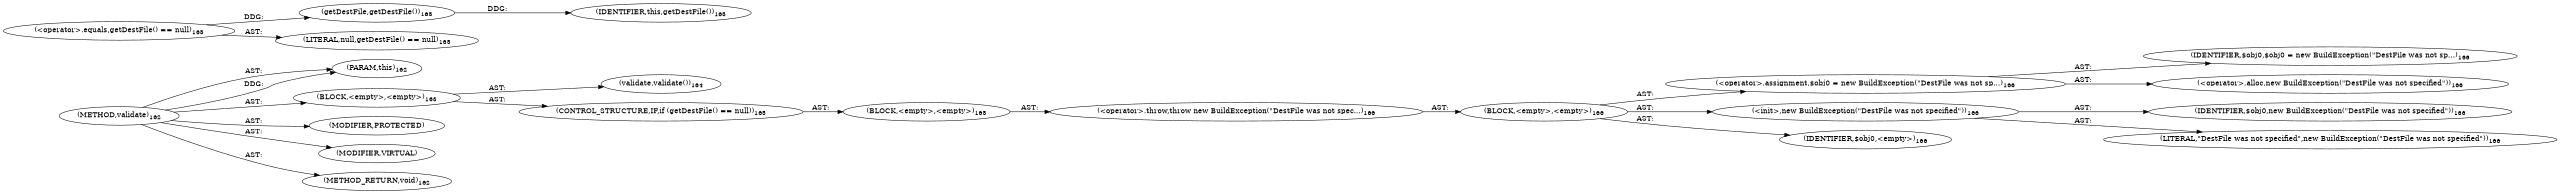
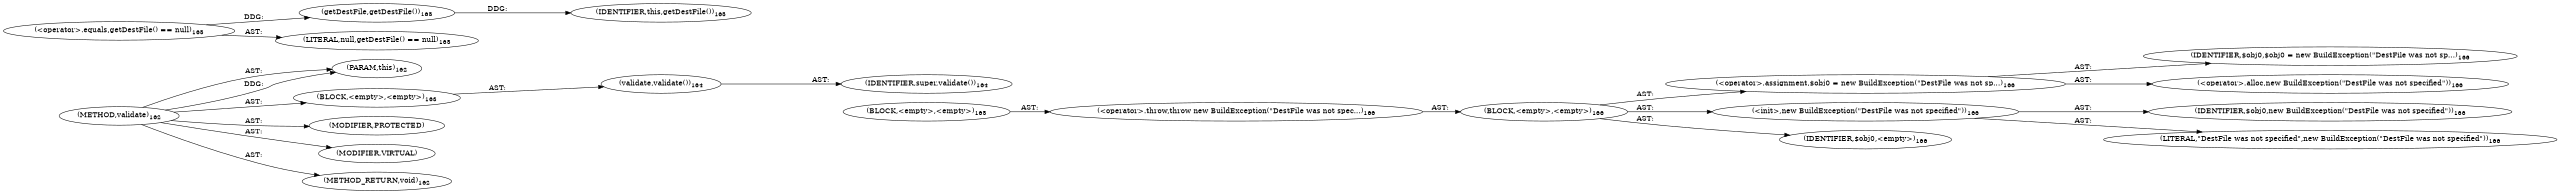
node "(IDENTIFIER,super,validate())": added
node "(CONTROL_STRUCTURE,IF,if (getDestFile() == null))": removed
